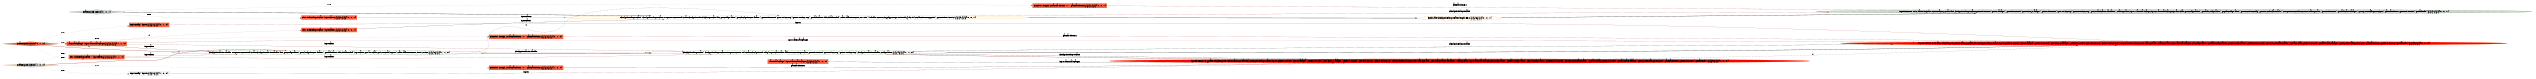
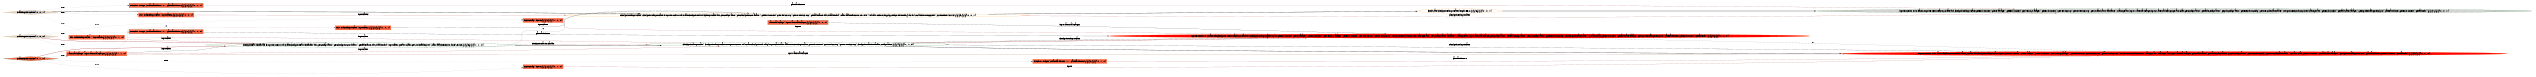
node "createInputProcessor['0', '0', '1']": color darkgreen -> darkorange
edge "createInputProcessor['0', '1', '0']" -> "List<IndexedInputGate>(( inputGates@@@2@@@['0', '1', '0']": now "createInputProcessor['0', '0', '1']" -> "List<IndexedInputGate>(( inputGates@@@2@@@['0', '1', '0']"
node "InputConfig(( inputs@@@2@@@['1', '0', '0']": fillcolor white -> tomato
